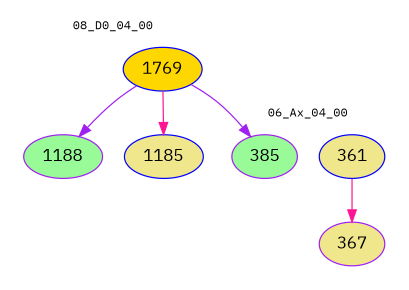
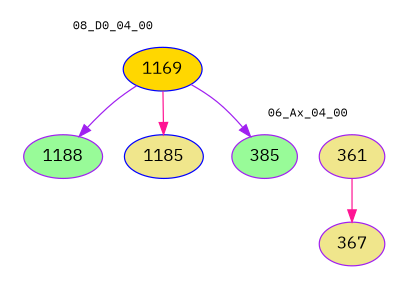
node "1769": label "1769" -> "1169"
node "361": color blue -> purple
